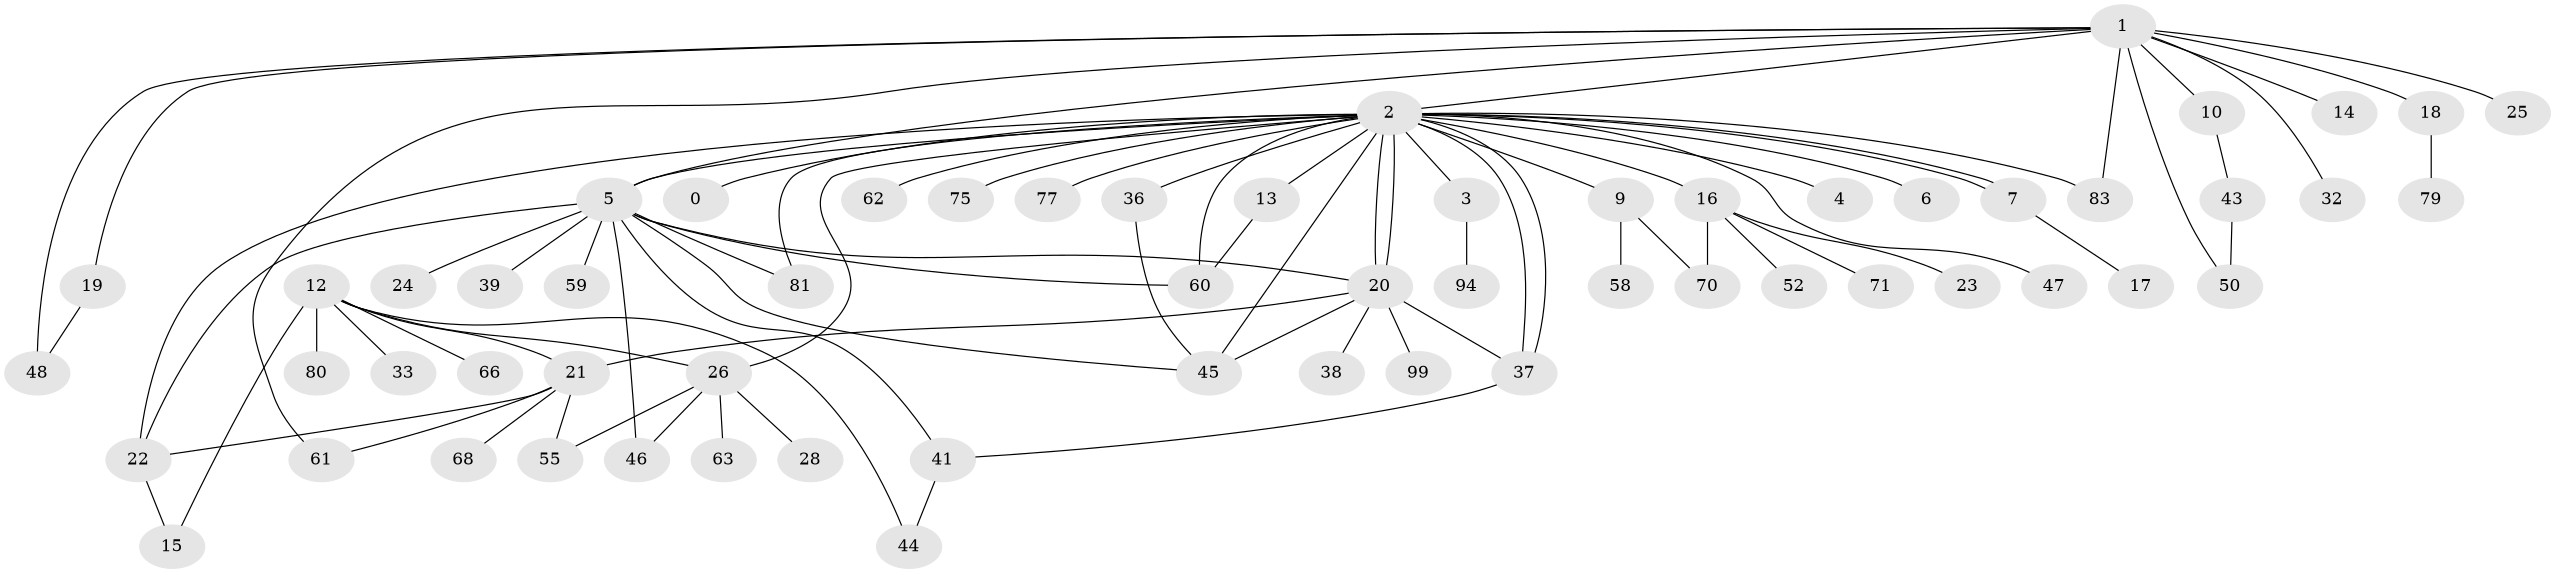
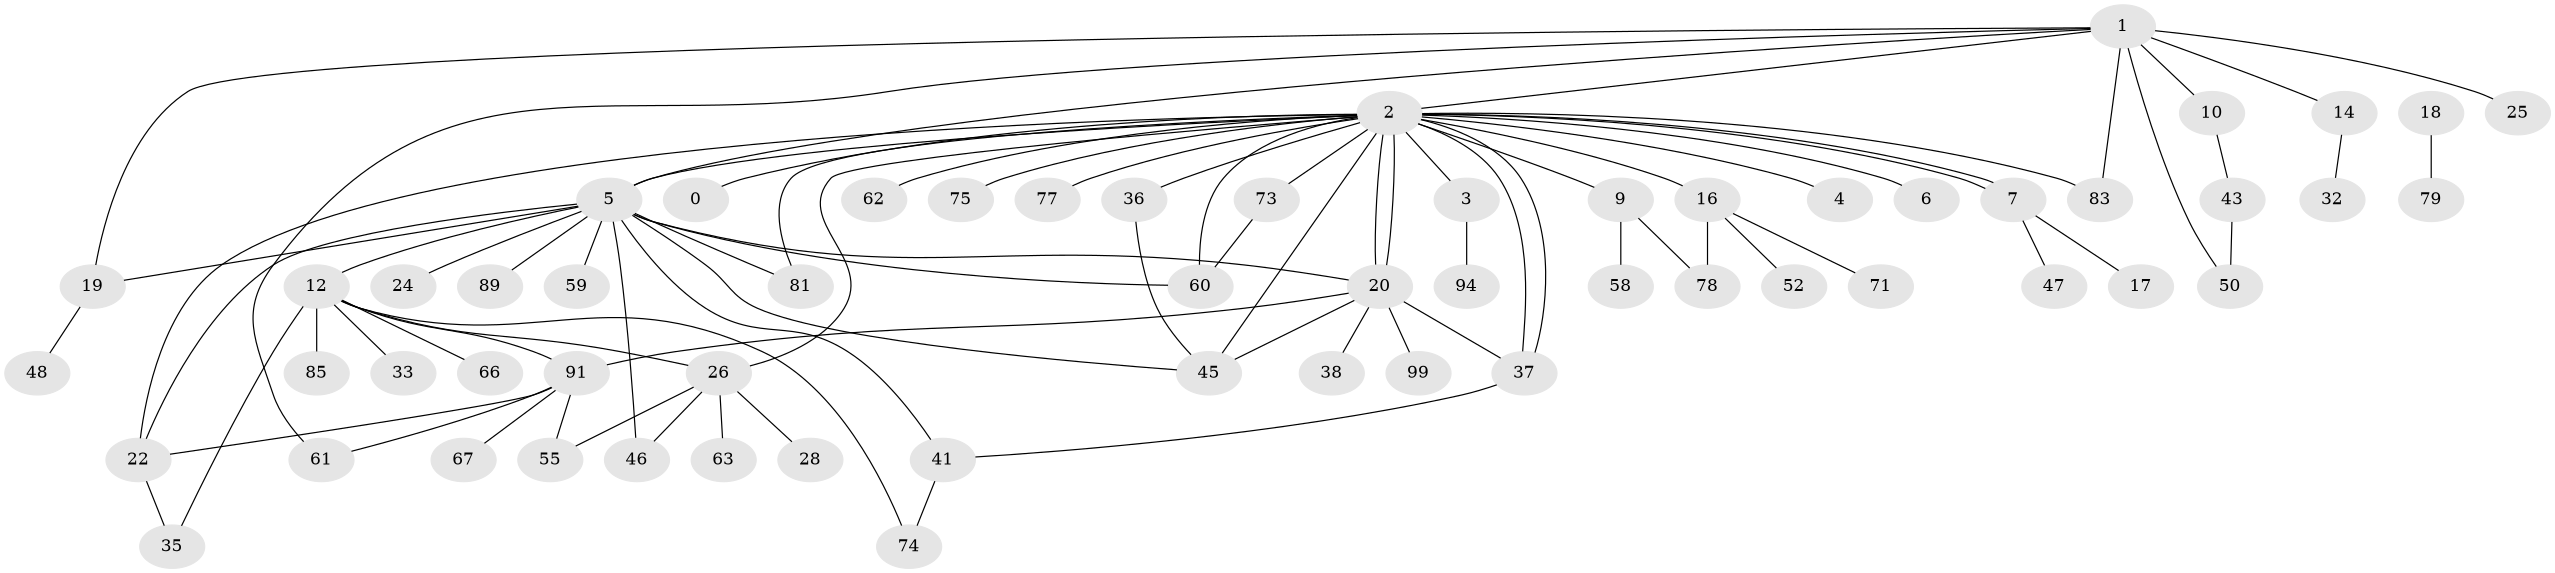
edge "1" -- "48": removed
edge "1" -- "18": removed
edge "1" -- "32": now "14" -- "32"
edge "2" -- "47": now "7" -- "47"
node "13": label "13" -> "73"
edge "5" -- "19": added
edge "5" -- "12": added
node "39": label "39" -> "89"
node "70": label "70" -> "78"
node "23": removed
node "80": label "80" -> "85"
node "21": label "21" -> "91"
node "68": label "68" -> "67"
node "15": label "15" -> "35"
node "44": label "44" -> "74"
